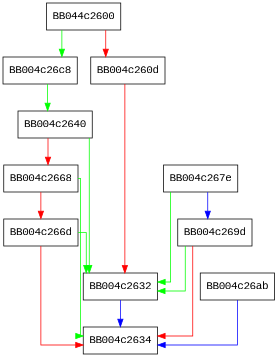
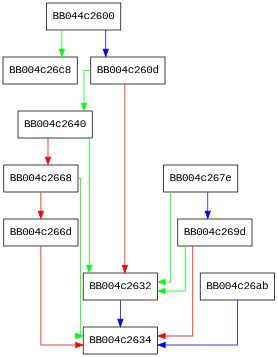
edge "BB044c2600" -> "BB004c260d": color red -> blue
edge "BB004c26c8" -> "BB004c2640": now "BB004c260d" -> "BB004c2640"
edge "BB004c266d" -> "BB004c2632": removed
